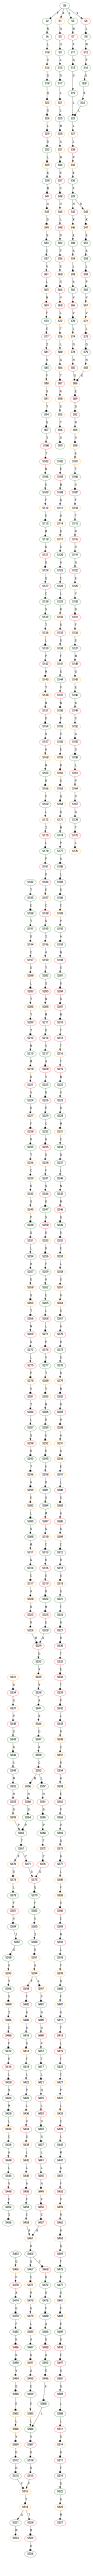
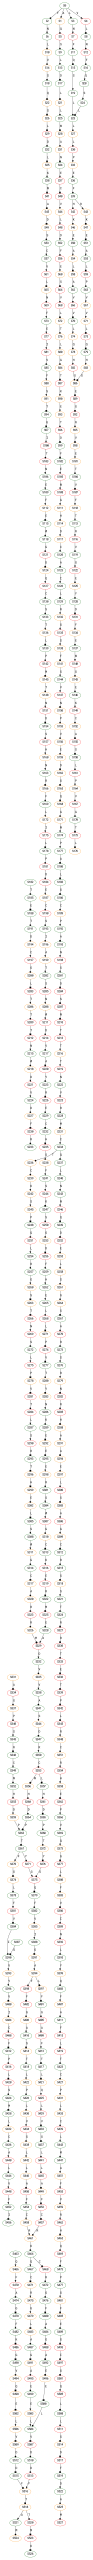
edge "S99" -> "S102": added, label "F"
edge "S233" -> "S236": now "S234" -> "S236"
edge "S384" -> "S387": now "S384" -> "S390"
